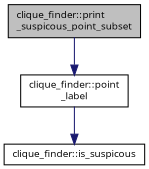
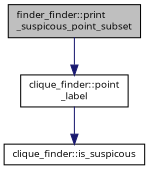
node "clique_finder::print _suspicous_point_subset": label "clique_finder::print _suspicous_point_subset" -> "finder_finder::print _suspicous_point_subset"
